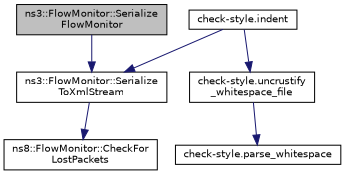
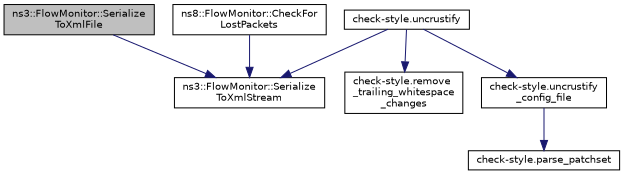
node "ns3::FlowMonitor::Serialize FlowMonitor": label "ns3::FlowMonitor::Serialize FlowMonitor" -> "ns3::FlowMonitor::Serialize ToXmlFile"
node "check-style.indent": label "check-style.indent" -> "check-style.uncrustify"
node "check-style.uncrustify _whitespace_file": label "check-style.uncrustify _whitespace_file" -> "check-style.uncrustify _config_file"
node "check-style.remove _trailing_whitespace _changes": added
edge "ns3::FlowMonitor::Serialize ToXmlStream" -> "ns8::FlowMonitor::CheckFor LostPackets": reversed
node "check-style.parse_whitespace": label "check-style.parse_whitespace" -> "check-style.parse_patchset"
